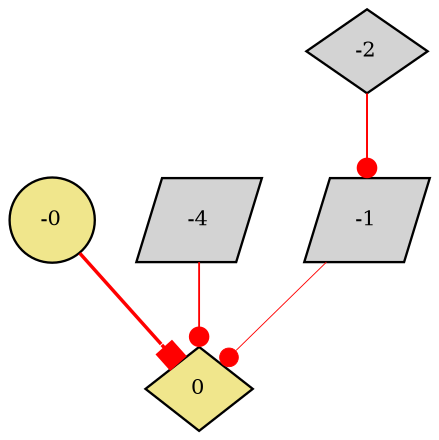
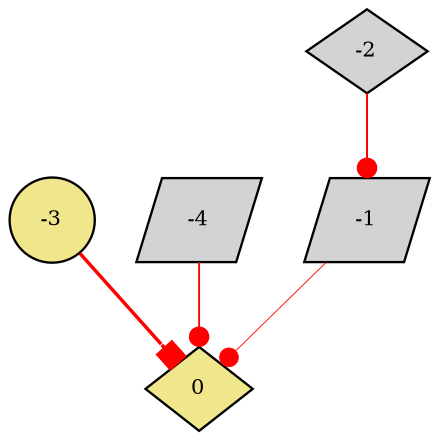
node "-0": label "-0" -> "-3"
